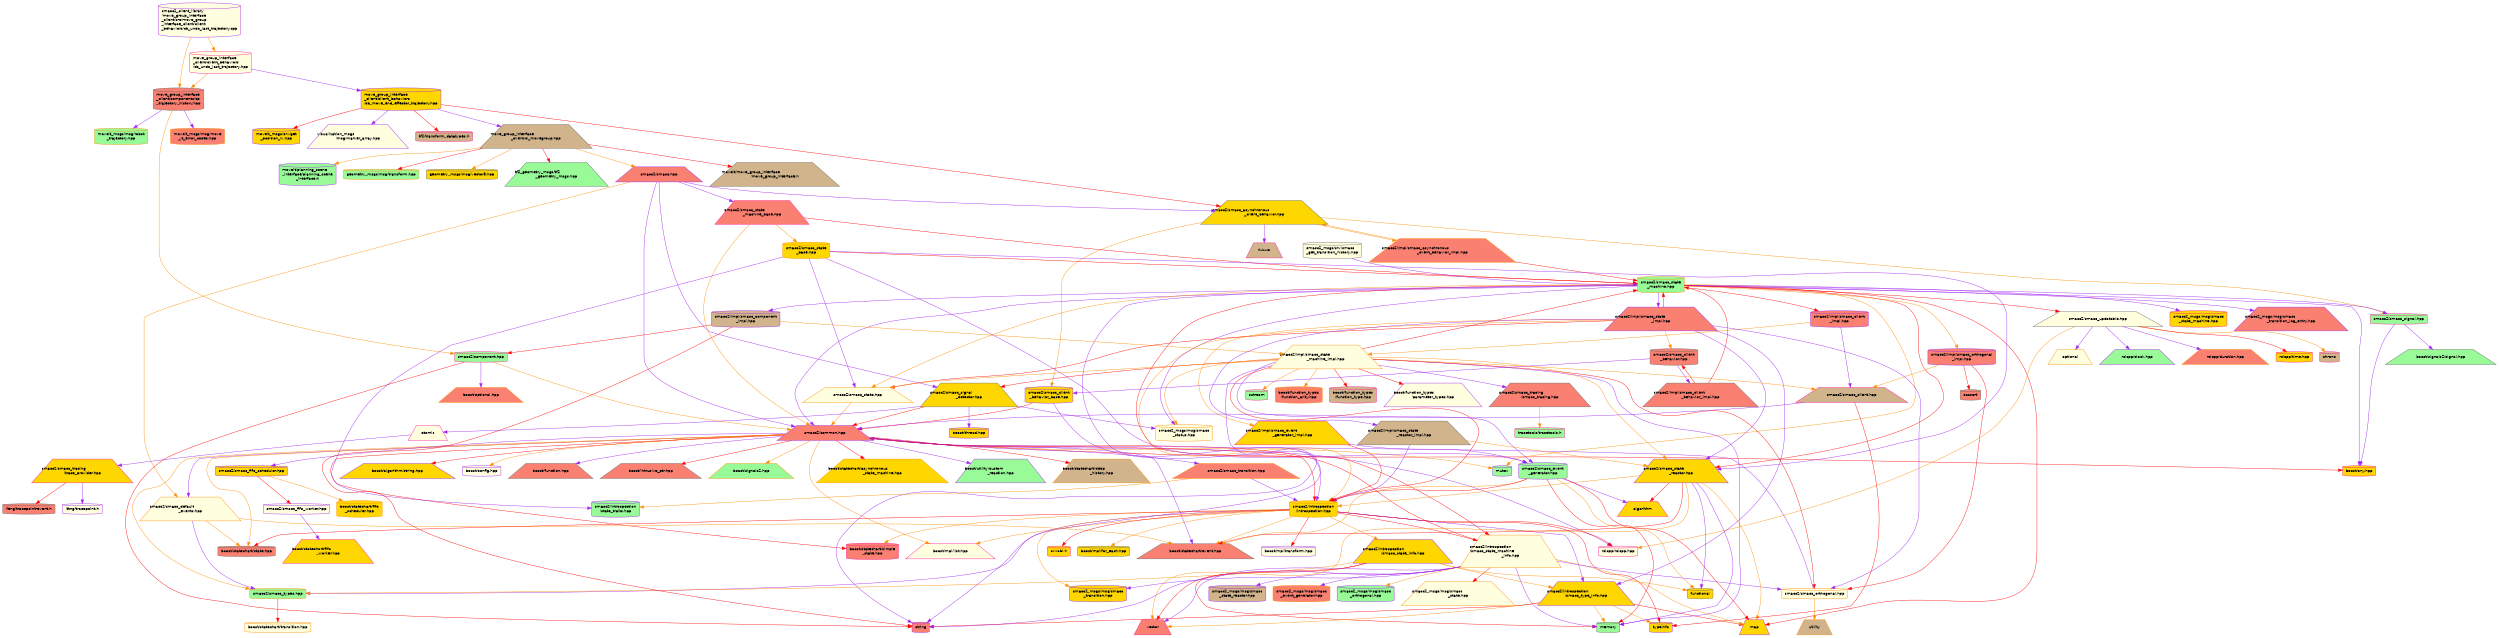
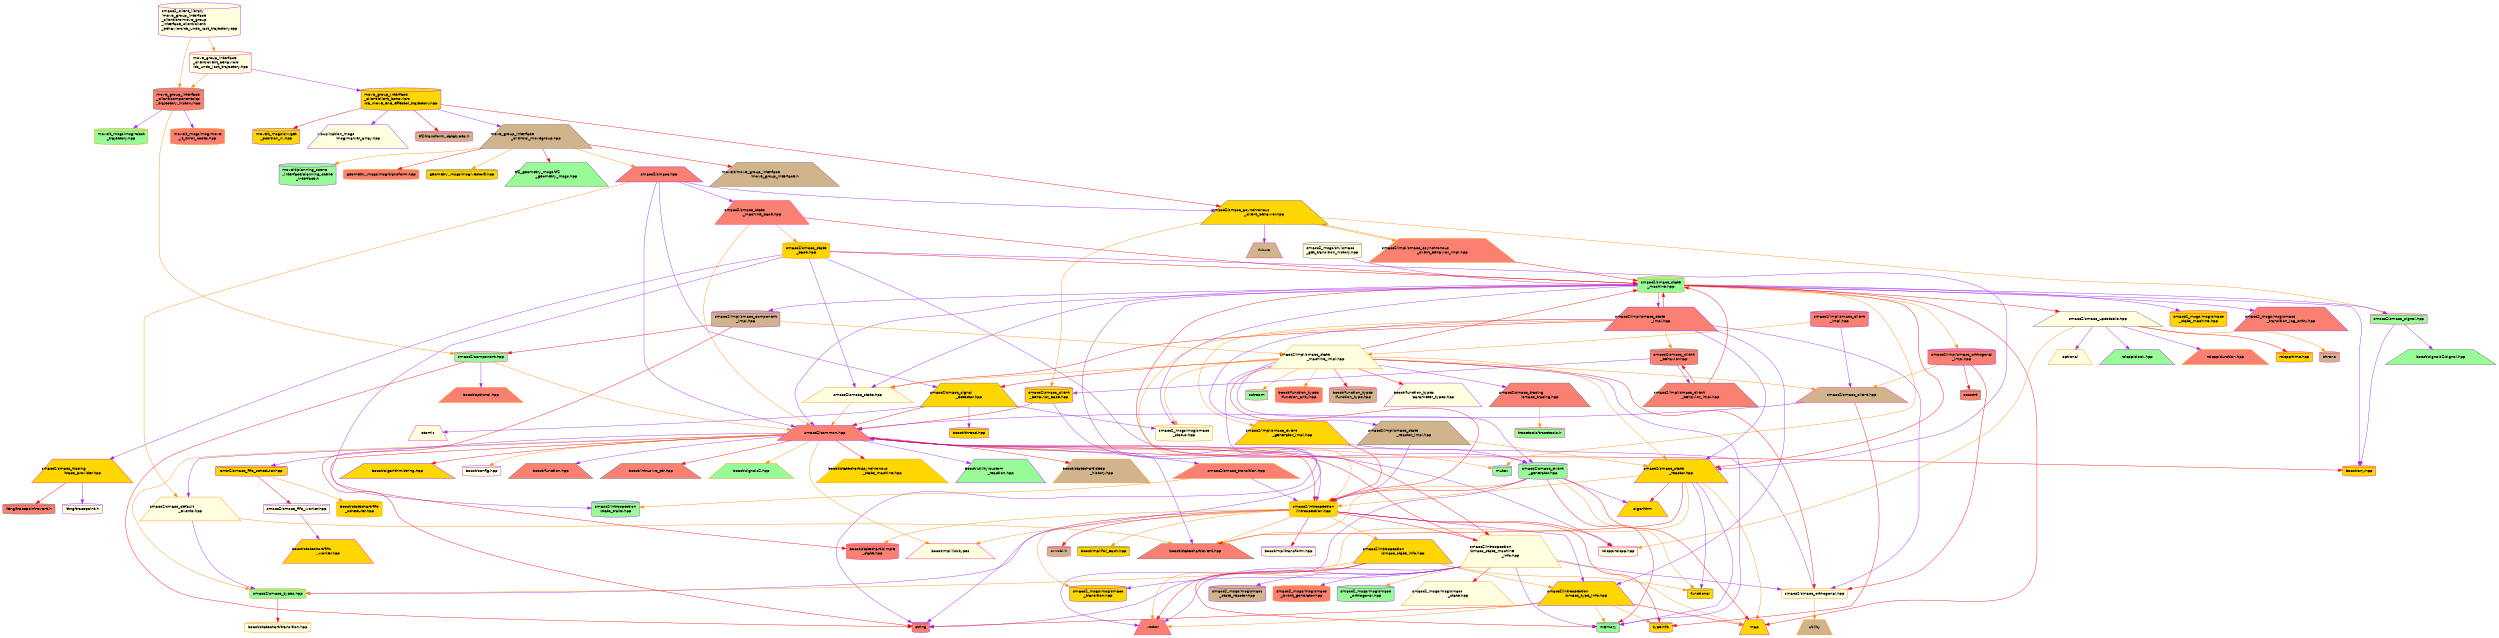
node "geometry_msgs/msg/transform.hpp": fillcolor palegreen -> salmon
edge "smacc2/smacc_state _machine.hpp" -> "smacc2/impl/smacc_client _impl.hpp": removed
edge "smacc2/smacc_state _machine.hpp" -> "smacc2/smacc_state.hpp": color darkorange -> purple
edge "atomic" -> "smacc2/smacc_tracing /trace_provider.hpp": now "smacc2/smacc_state _base.hpp" -> "smacc2/smacc_tracing /trace_provider.hpp"
node "smacc2/smacc_fifo_scheduler.hpp": label "smacc2/smacc_fifo_scheduler.hpp" -> "error2/smacc_fifo_scheduler.hpp"
node "boost/statechart/state.hpp": removed
node "boost/mpl/list.hpp": label "boost/mpl/list.hpp" -> "boost/mpl/list.types"
node "cxxabi.h": fillcolor gold -> tan
edge "smacc2/smacc_event _generator.hpp" -> "vector": added
